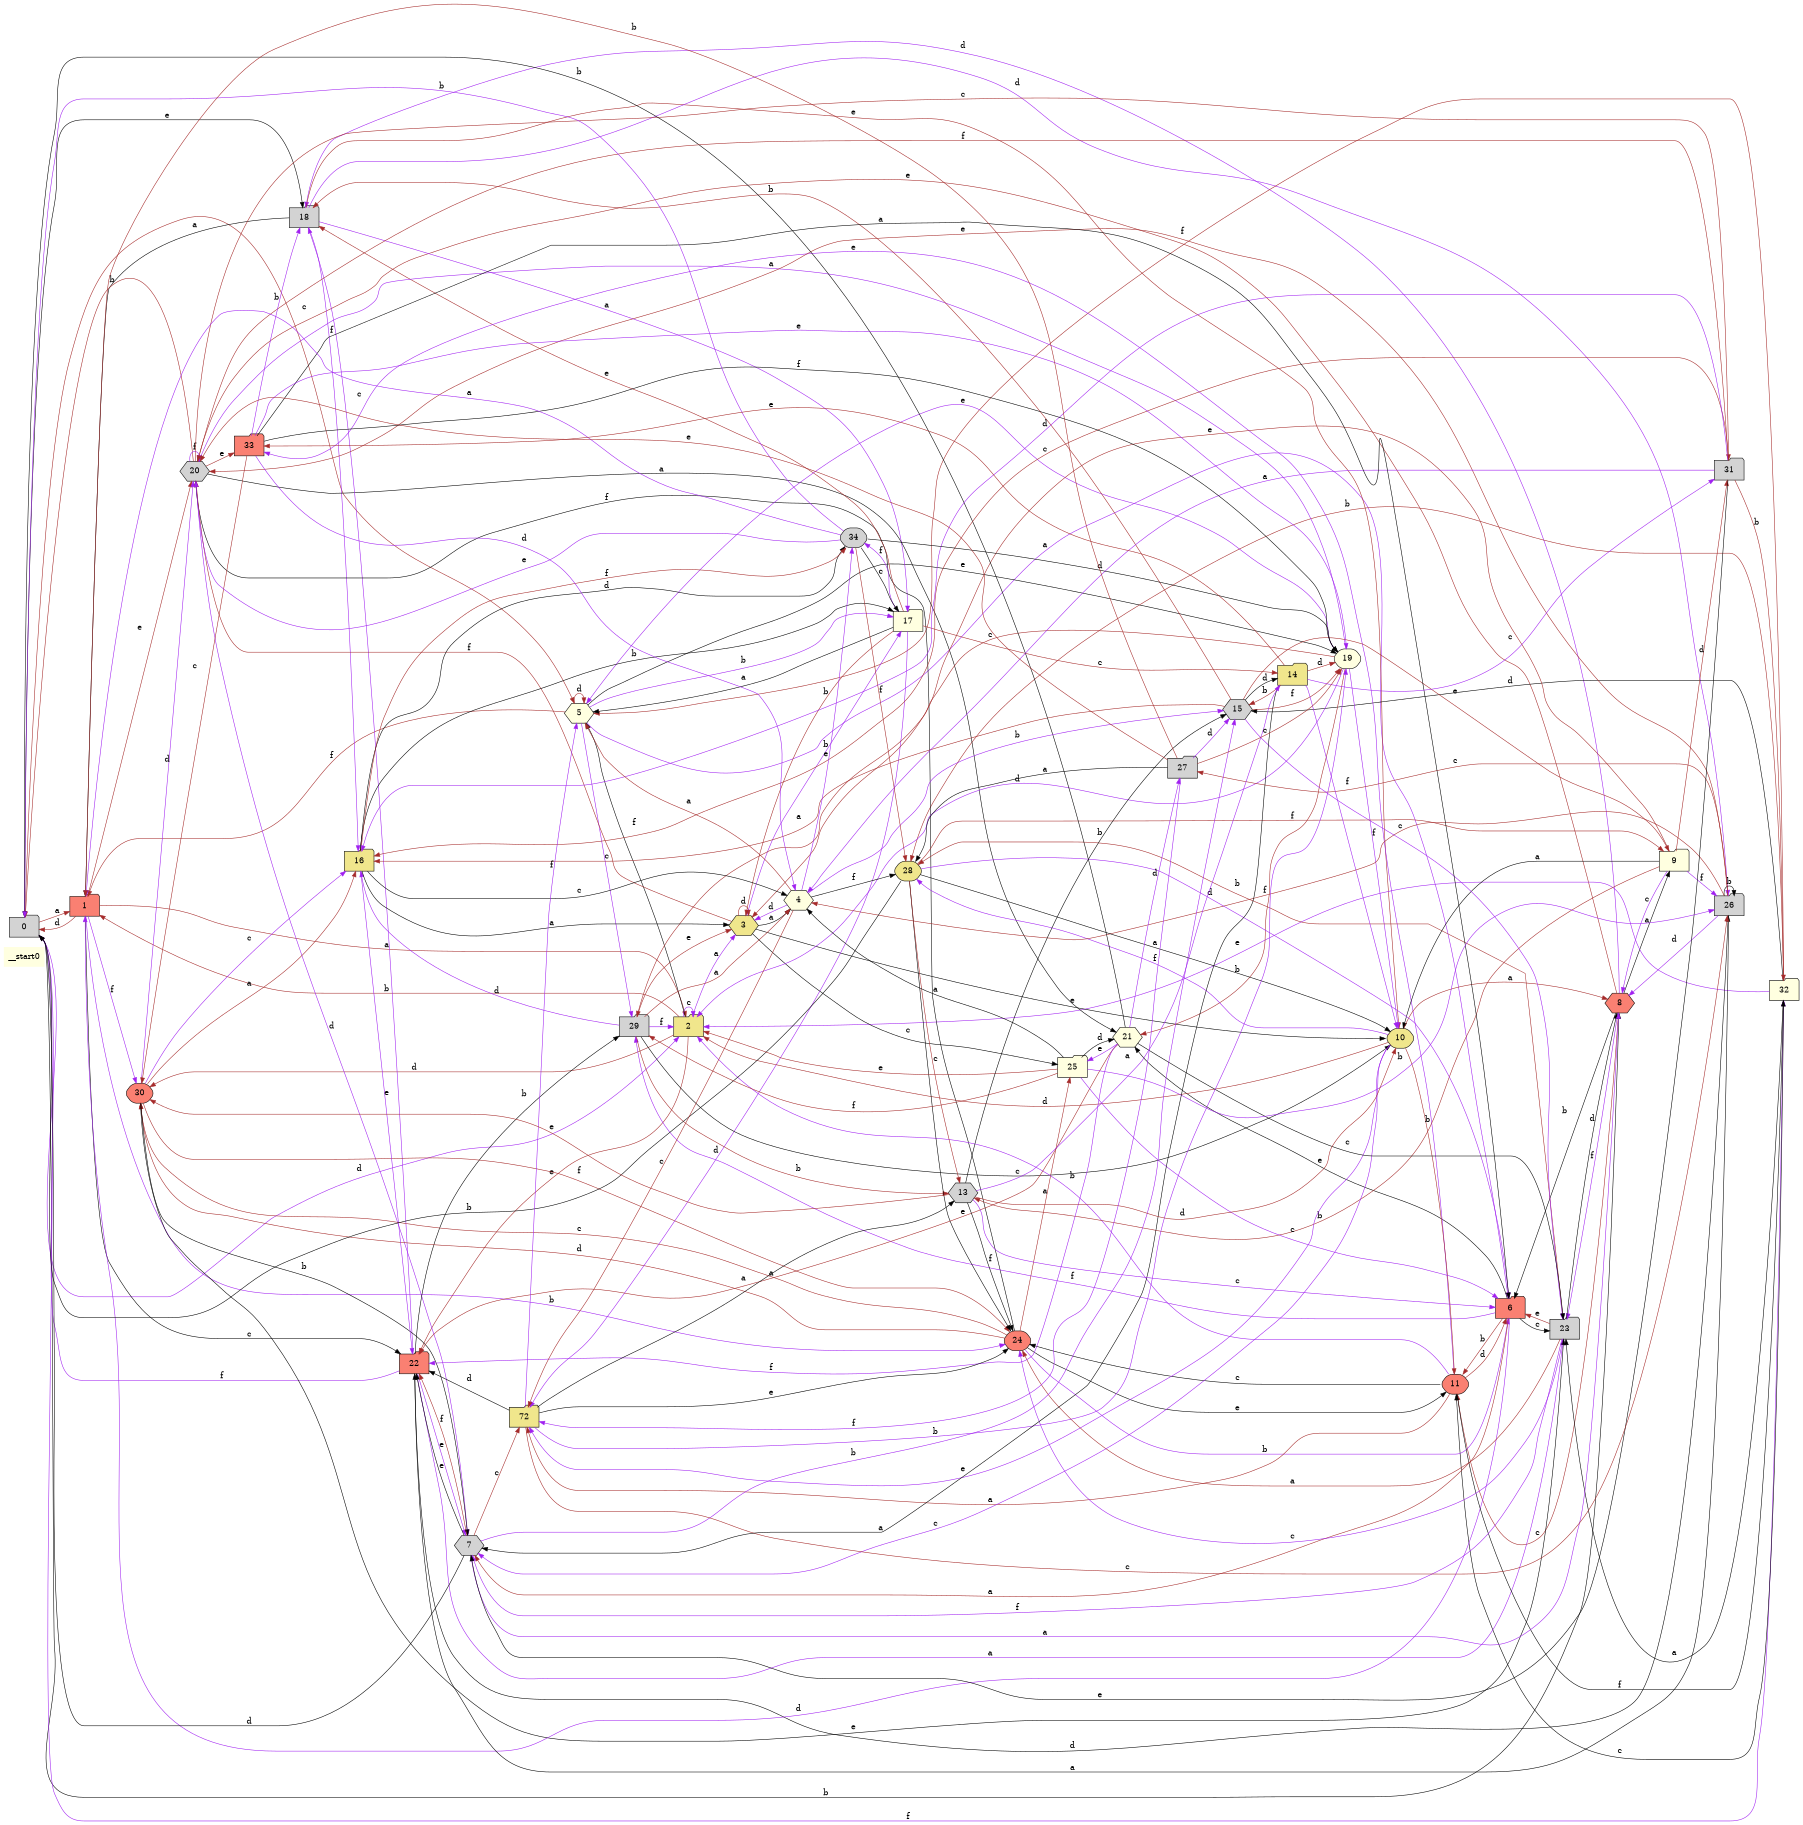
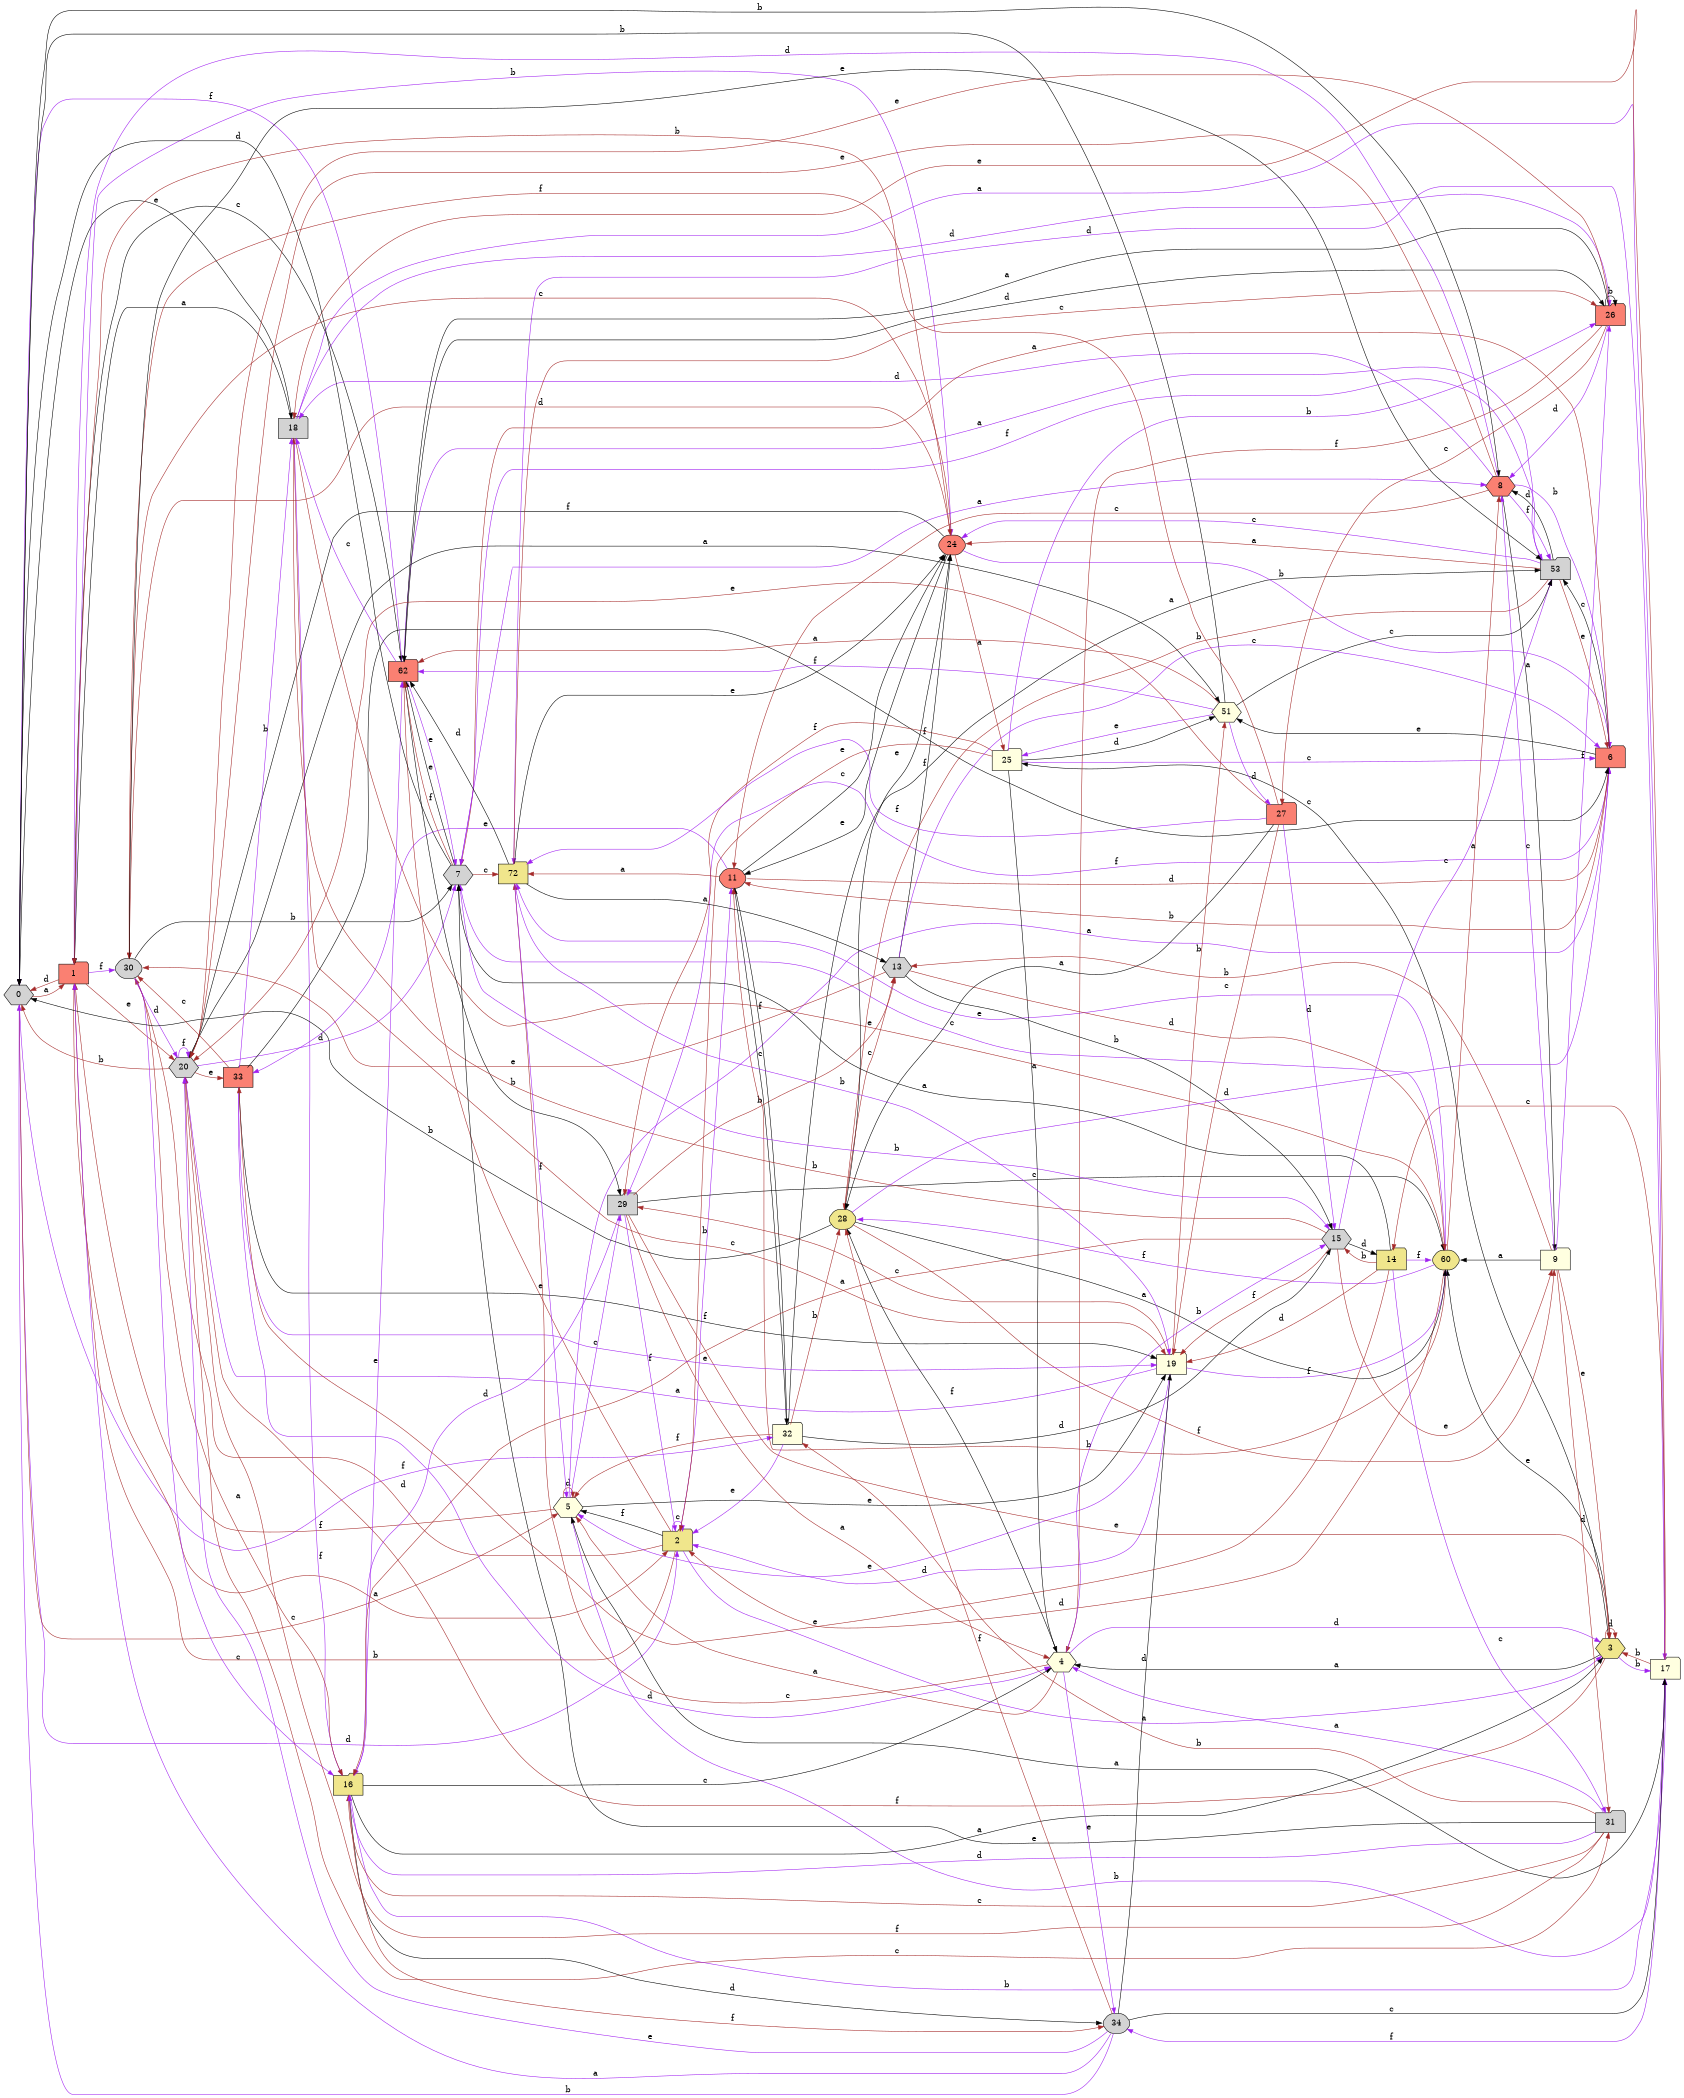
edge "33" -> "6": label "a" -> "f"
node "19": shape hexagon -> folder
edge "16" -> "17": color black -> purple
node "27": fillcolor lightgrey -> salmon
node "26": fillcolor lightgrey -> salmon
node "0": shape folder -> hexagon
node "__start0": removed
edge "13" -> "14": removed, label "a"
node "21": label "21" -> "51"
node "10": label "10" -> "60"
node "30": fillcolor salmon -> lightgrey
edge "18" -> "19": added, label "c"
edge "8" -> "6": color black -> purple
edge "11" -> "2": reversed
node "23": label "23" -> "53"
node "22": label "22" -> "62"
edge "6" -> "1": now "8" -> "1"
